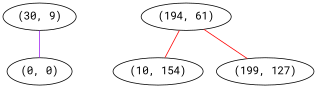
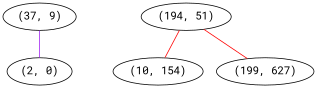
node "(30, 9)": label "(30, 9)" -> "(37, 9)"
node "(194, 61)": label "(194, 61)" -> "(194, 51)"
node "(0, 0)": label "(0, 0)" -> "(2, 0)"
node "(199, 127)": label "(199, 127)" -> "(199, 627)"
